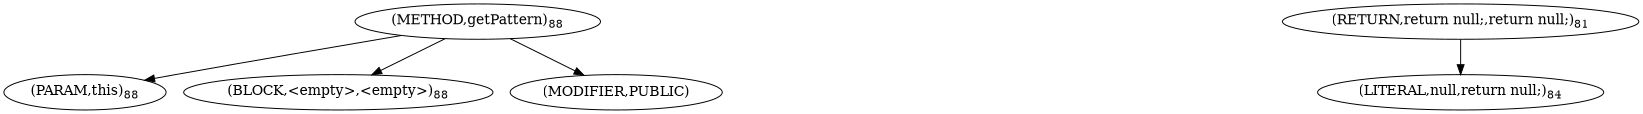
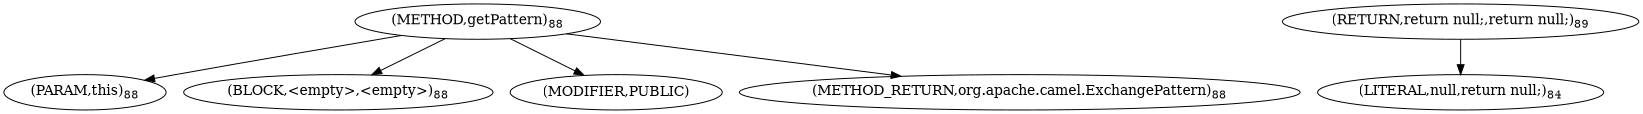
node "(RETURN,return null;,return null;)": text "81" -> "89"
node "(METHOD_RETURN,org.apache.camel.ExchangePattern)": added
